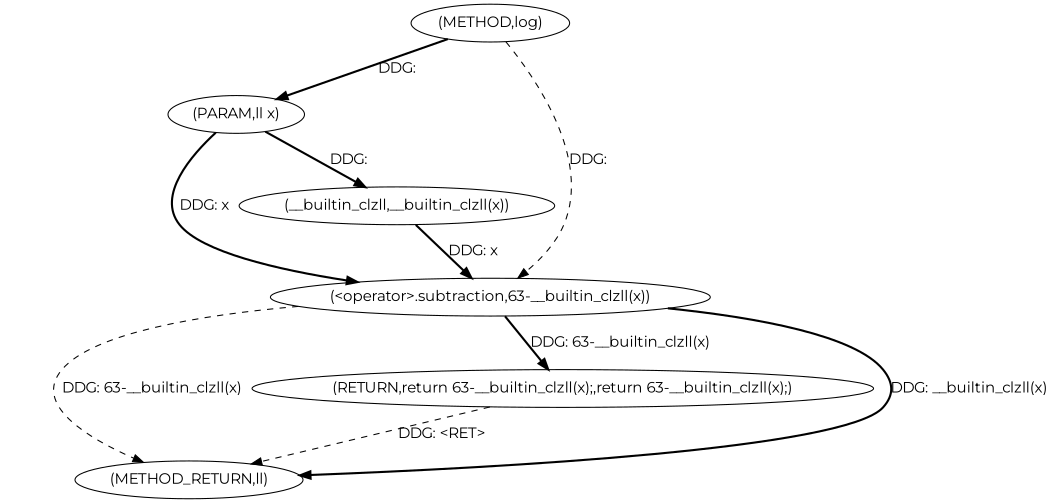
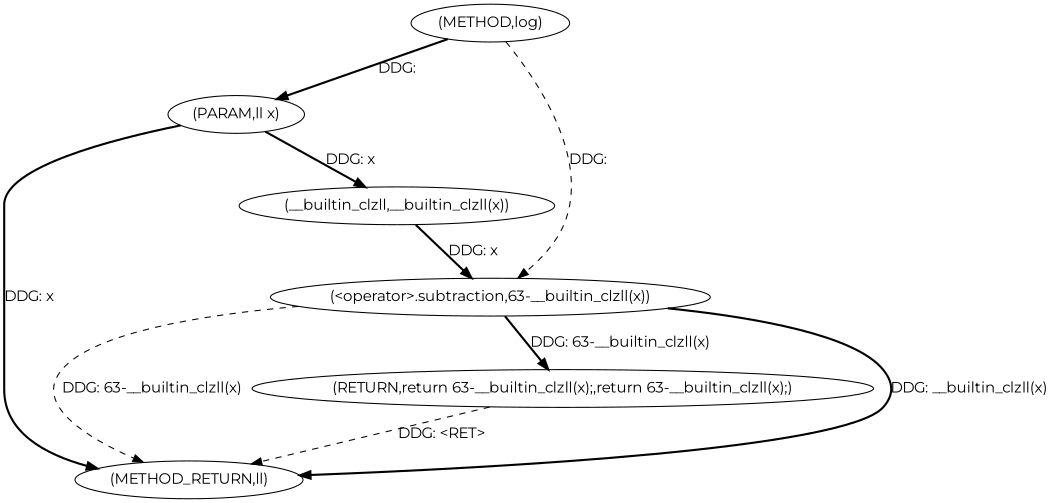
edge "(PARAM,ll x)" -> "(__builtin_clzll,__builtin_clzll(x))": label "DDG: " -> "DDG: x"
edge "(PARAM,ll x)" -> "(<operator>.subtraction,63-__builtin_clzll(x))": now "(PARAM,ll x)" -> "(METHOD_RETURN,ll)"
